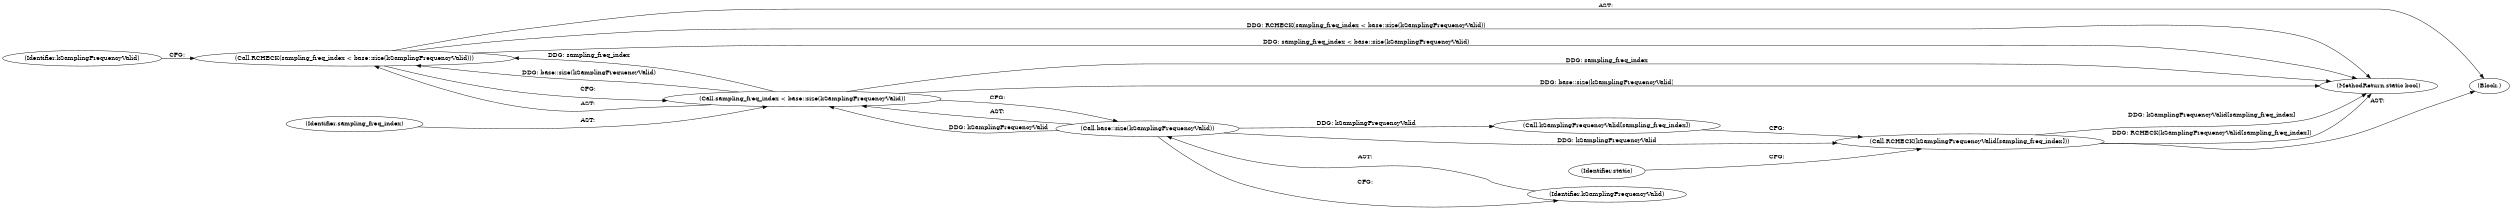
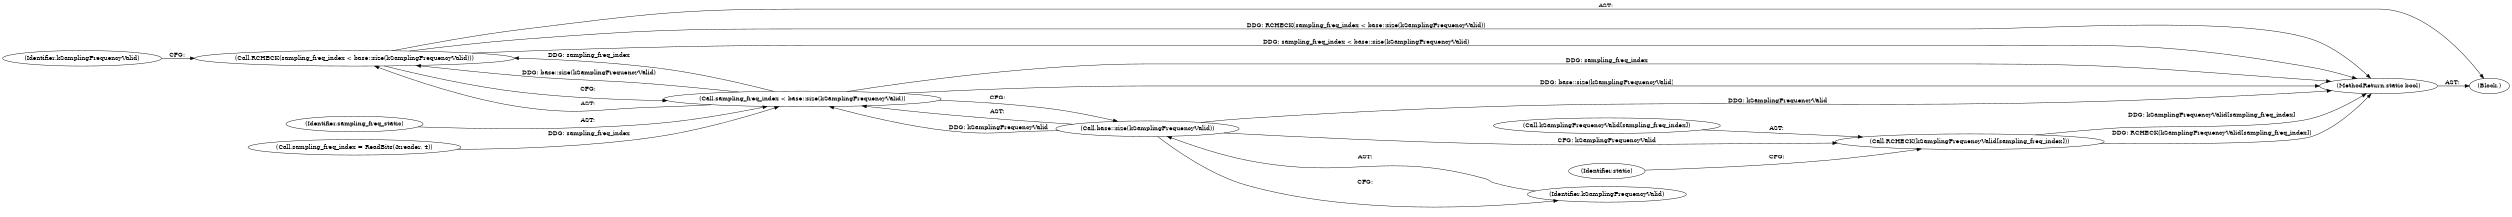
node "(Identifier,sampling_freq_index)": label "(Identifier,sampling_freq_index)" -> "(Identifier,sampling_freq_static)"
edge "(Call,base::size(kSamplingFrequencyValid))" -> "(Call,kSamplingFrequencyValid[sampling_freq_index])": now "(Call,base::size(kSamplingFrequencyValid))" -> "(MethodReturn,static bool)"
edge "(Call,kSamplingFrequencyValid[sampling_freq_index])" -> "(Call,RCHECK(kSamplingFrequencyValid[sampling_freq_index]))": label "CFG: " -> "AST: "
edge "(Call,base::size(kSamplingFrequencyValid))" -> "(Call,RCHECK(kSamplingFrequencyValid[sampling_freq_index]))": label "DDG: kSamplingFrequencyValid" -> "CFG: kSamplingFrequencyValid"
edge "(Call,RCHECK(kSamplingFrequencyValid[sampling_freq_index]))" -> "(Block,)": now "(MethodReturn,static bool)" -> "(Block,)"
node "(Call,sampling_freq_index = ReadBits(&reader, 4))": added
